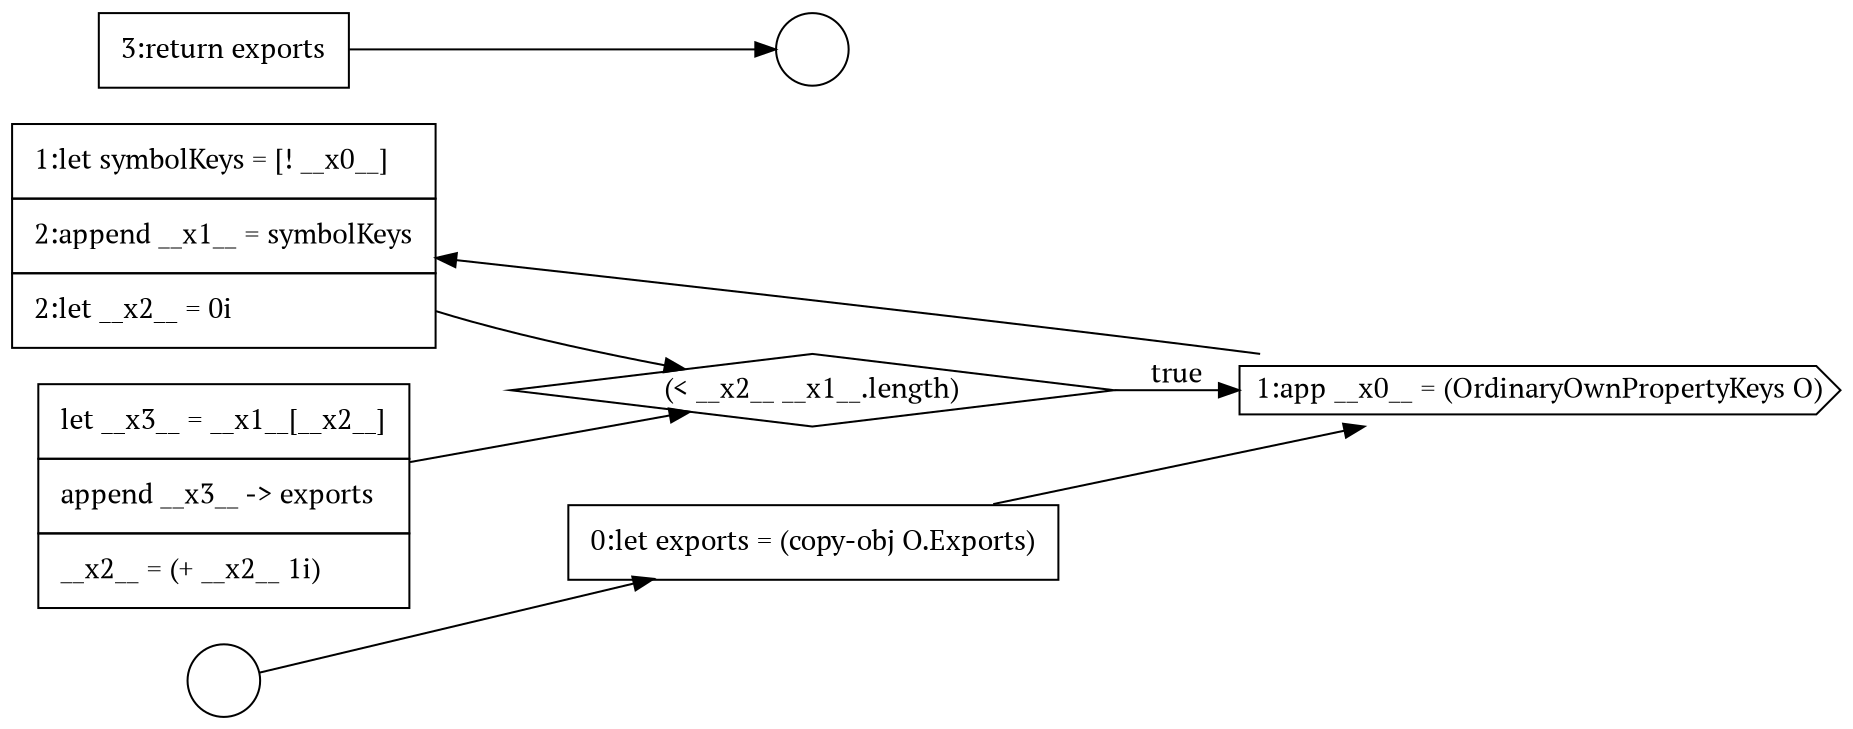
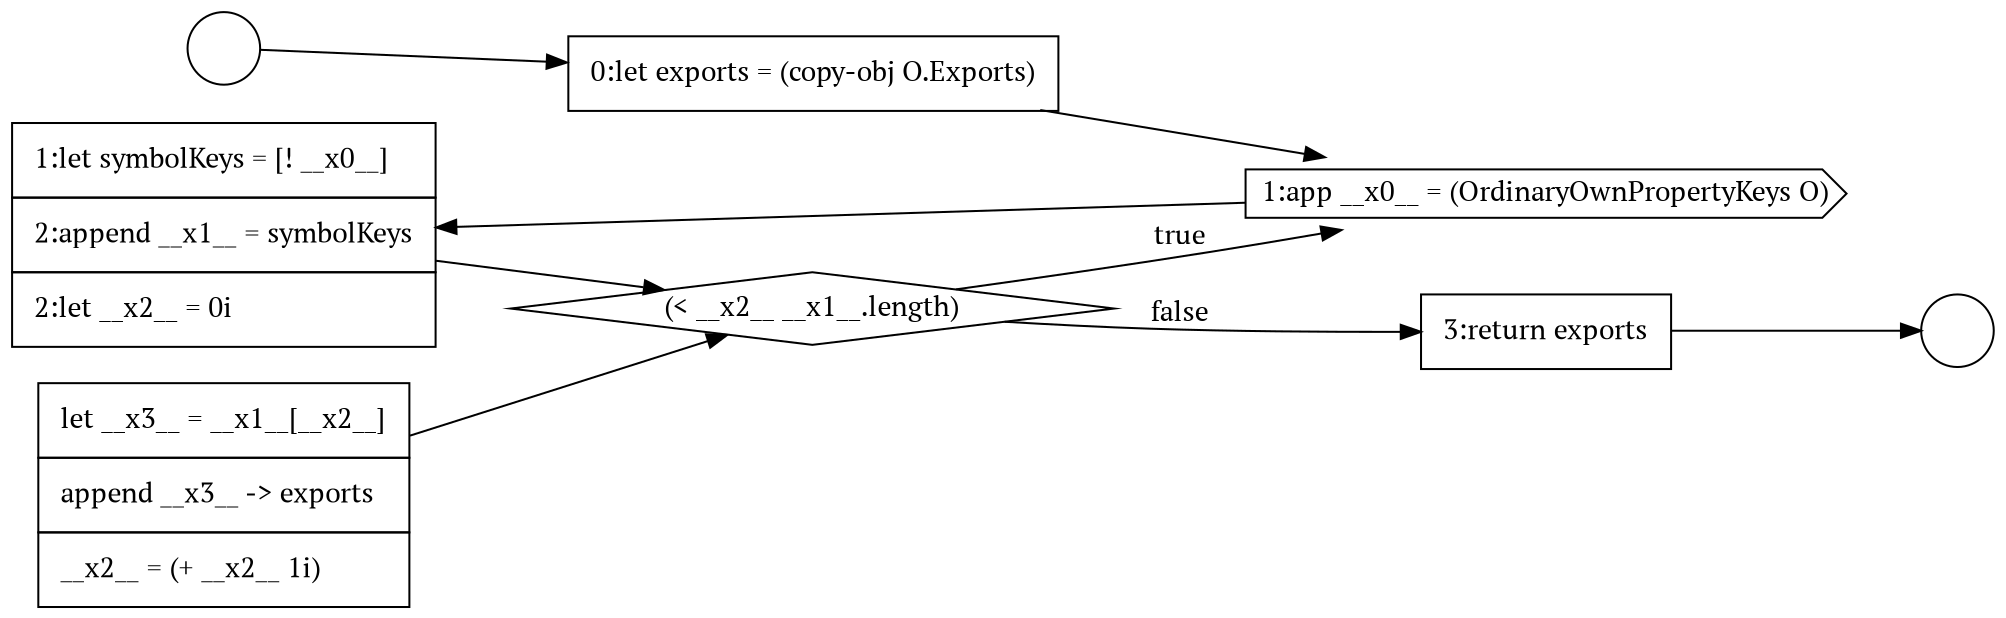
edge "(< __x2__ __x1__.length)" -> "3:return exports": added, label "false"
